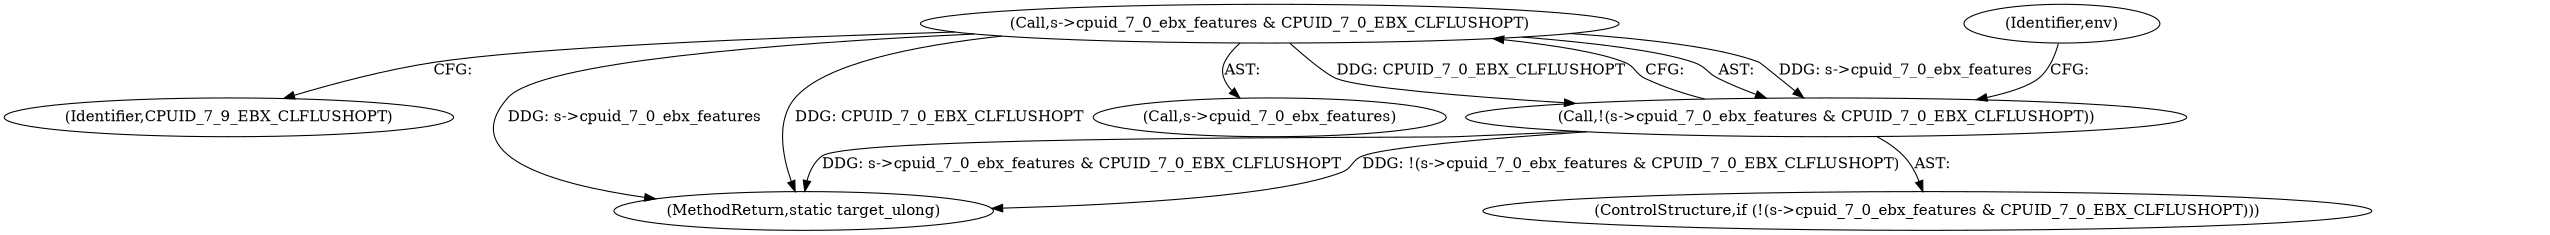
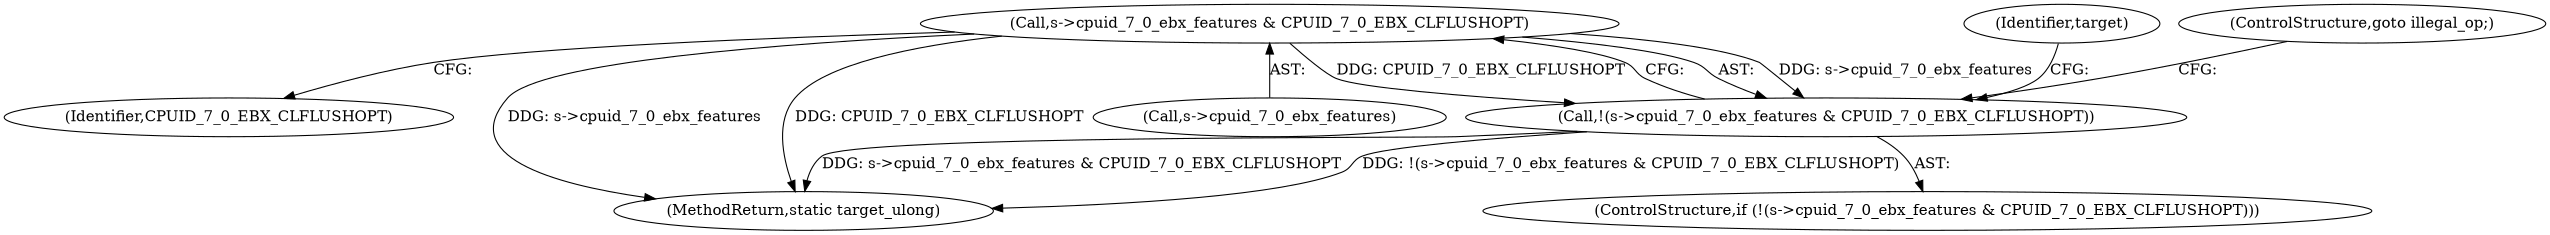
node "(Identifier,env)": label "(Identifier,env)" -> "(Identifier,target)"
node "(ControlStructure,goto illegal_op;)": added
edge "(Call,s->cpuid_7_0_ebx_features & CPUID_7_0_EBX_CLFLUSHOPT)" -> "(Call,s->cpuid_7_0_ebx_features)": reversed
node "(Identifier,CPUID_7_9_EBX_CLFLUSHOPT)": label "(Identifier,CPUID_7_9_EBX_CLFLUSHOPT)" -> "(Identifier,CPUID_7_0_EBX_CLFLUSHOPT)"
